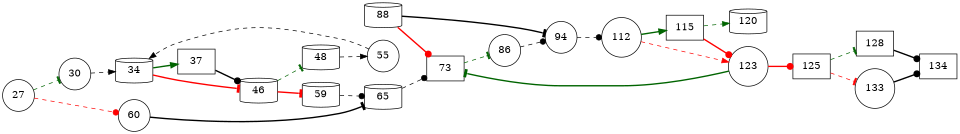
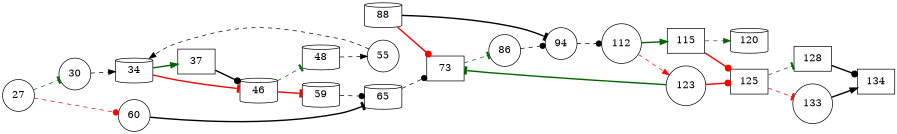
edge "115" -> "123": now "115" -> "125"
edge "133" -> "134": arrowhead dot -> normal
